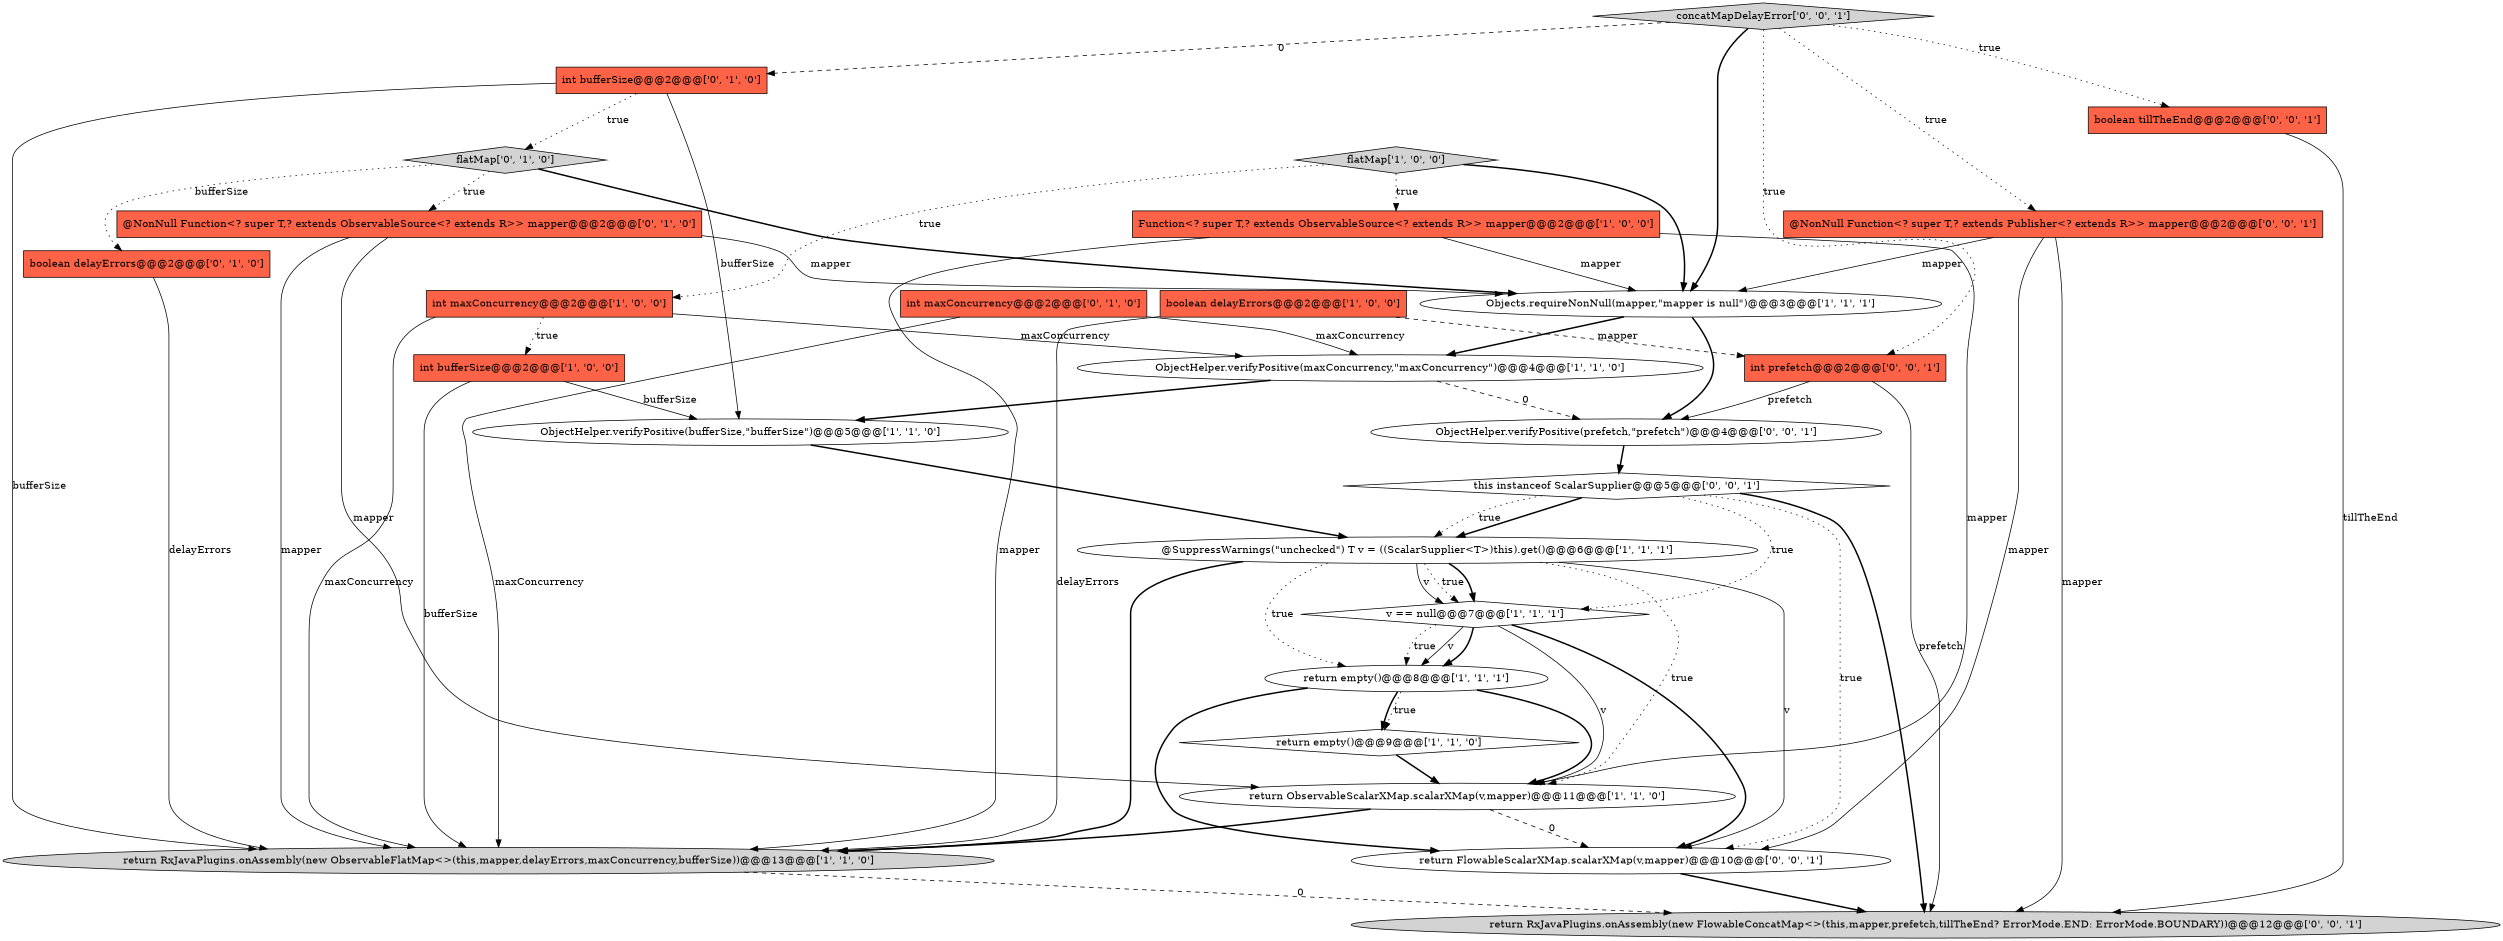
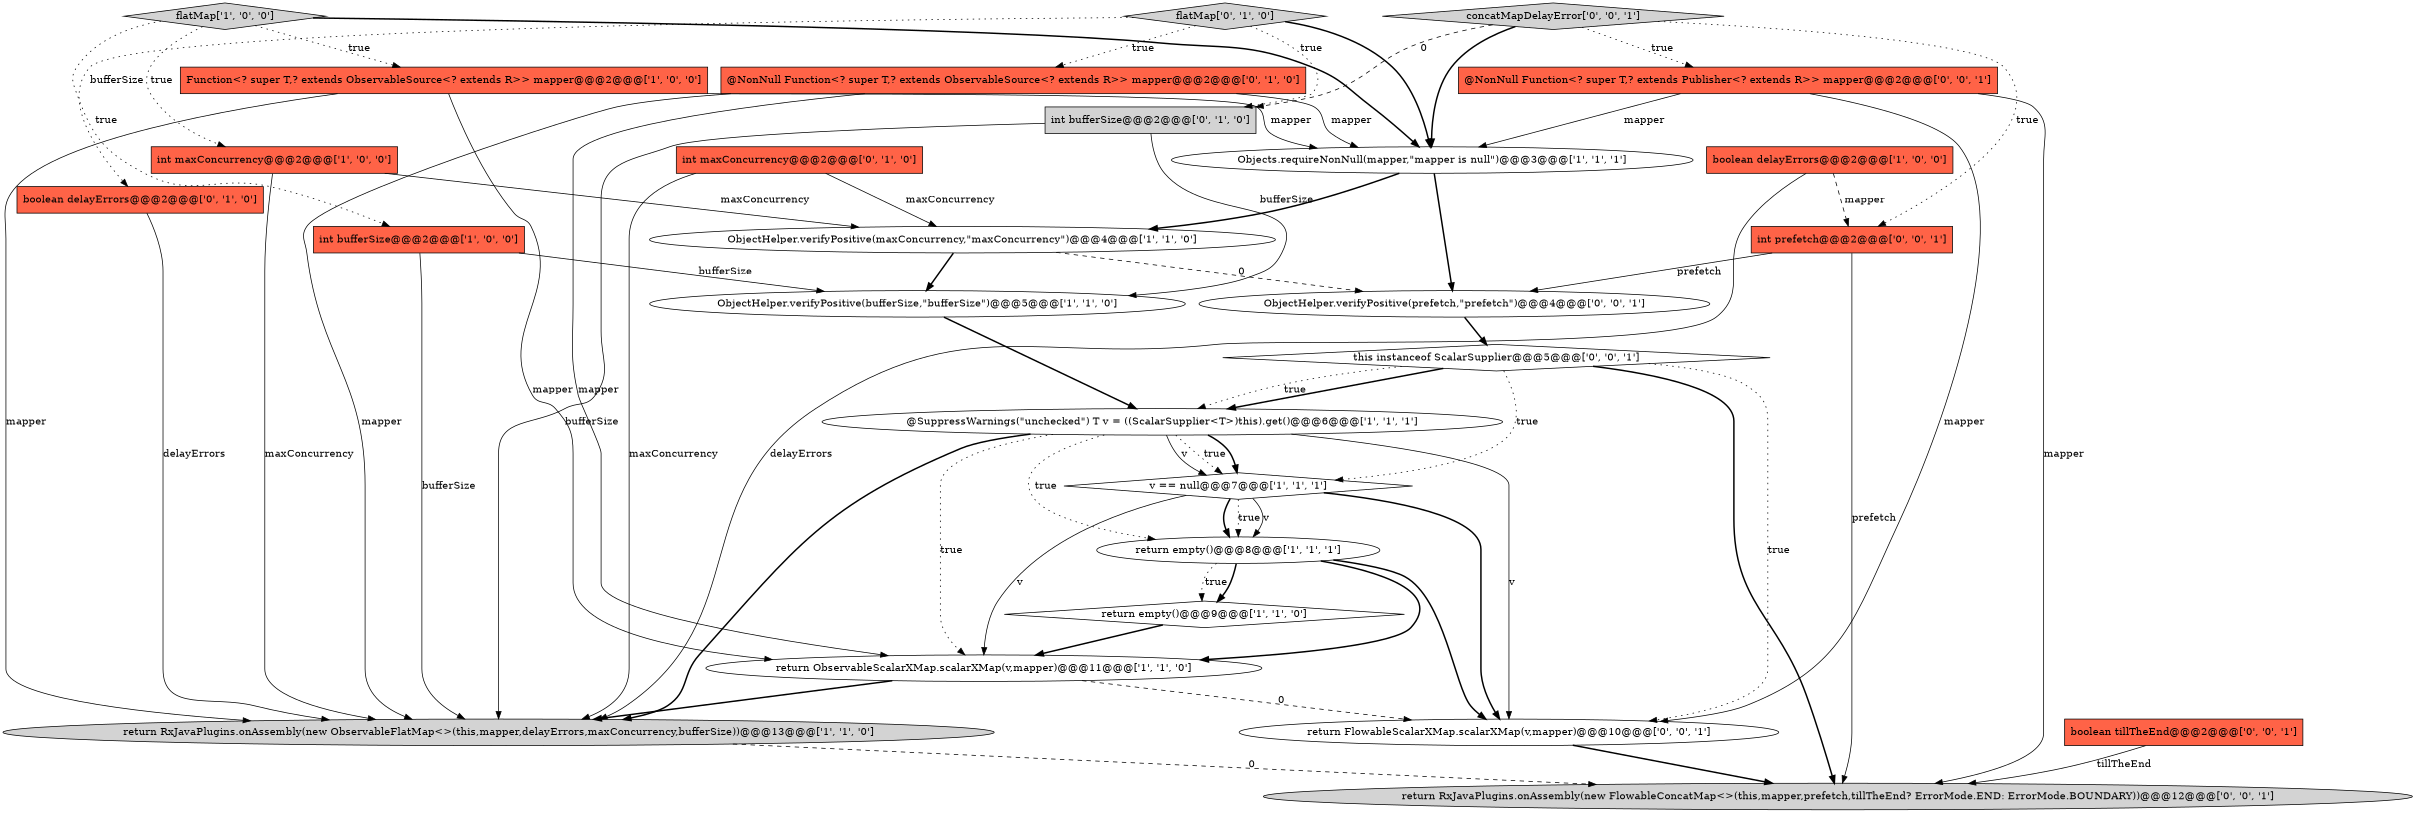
edge "concatMapDelayError['0', '0', '1']" -> "boolean tillTheEnd@@@2@@@['0', '0', '1']": removed, label "true"
node "int bufferSize@@@2@@@['0', '1', '0']": fillcolor tomato -> lightgray
edge "int bufferSize@@@2@@@['0', '1', '0']" -> "flatMap['0', '1', '0']": reversed
edge "int maxConcurrency@@@2@@@['1', '0', '0']" -> "int bufferSize@@@2@@@['1', '0', '0']": now "flatMap['1', '0', '0']" -> "int bufferSize@@@2@@@['1', '0', '0']"
